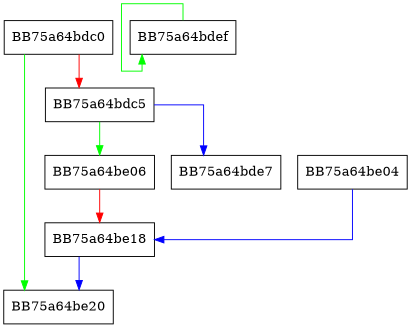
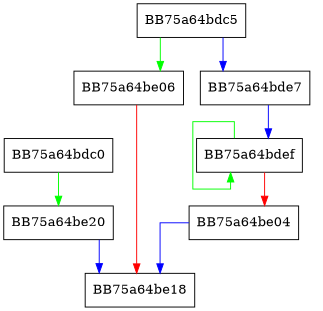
edge "BB75a64bdc0" -> "BB75a64bdc5": removed
edge "BB75a64bde7" -> "BB75a64bdef": added
edge "BB75a64bdef" -> "BB75a64be04": added
edge "BB75a64be18" -> "BB75a64be20": reversed
